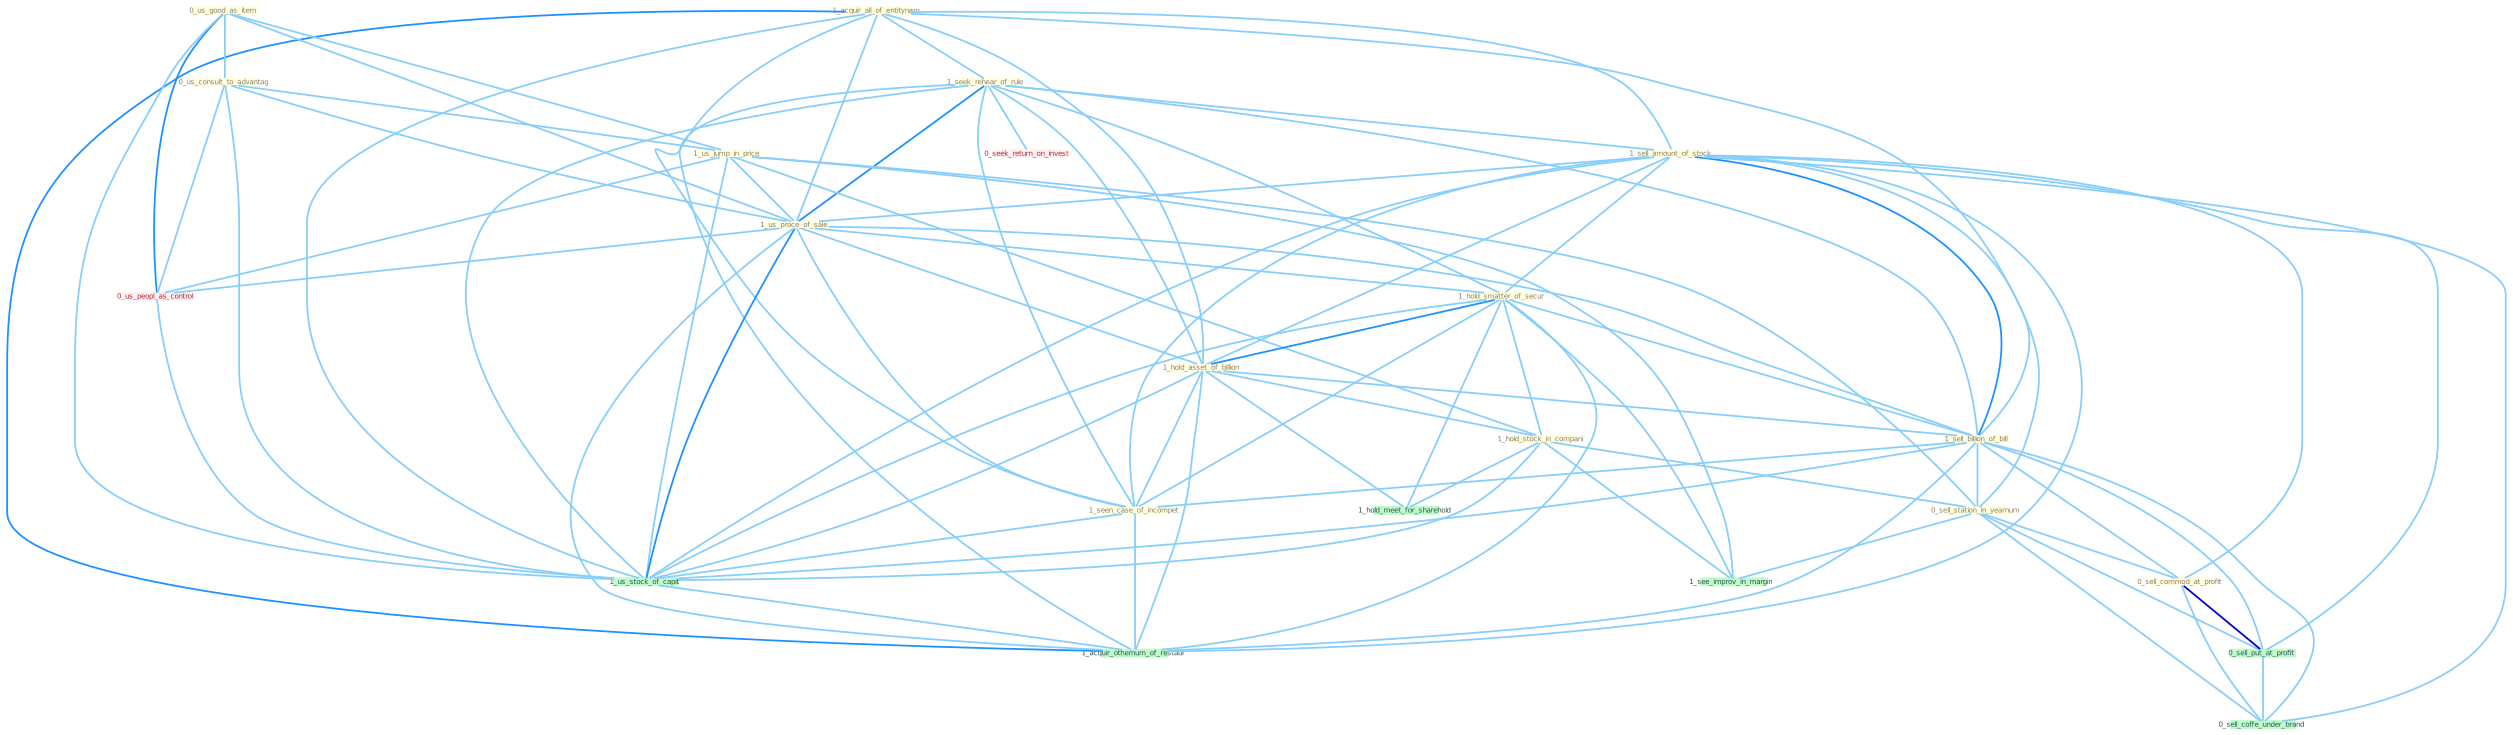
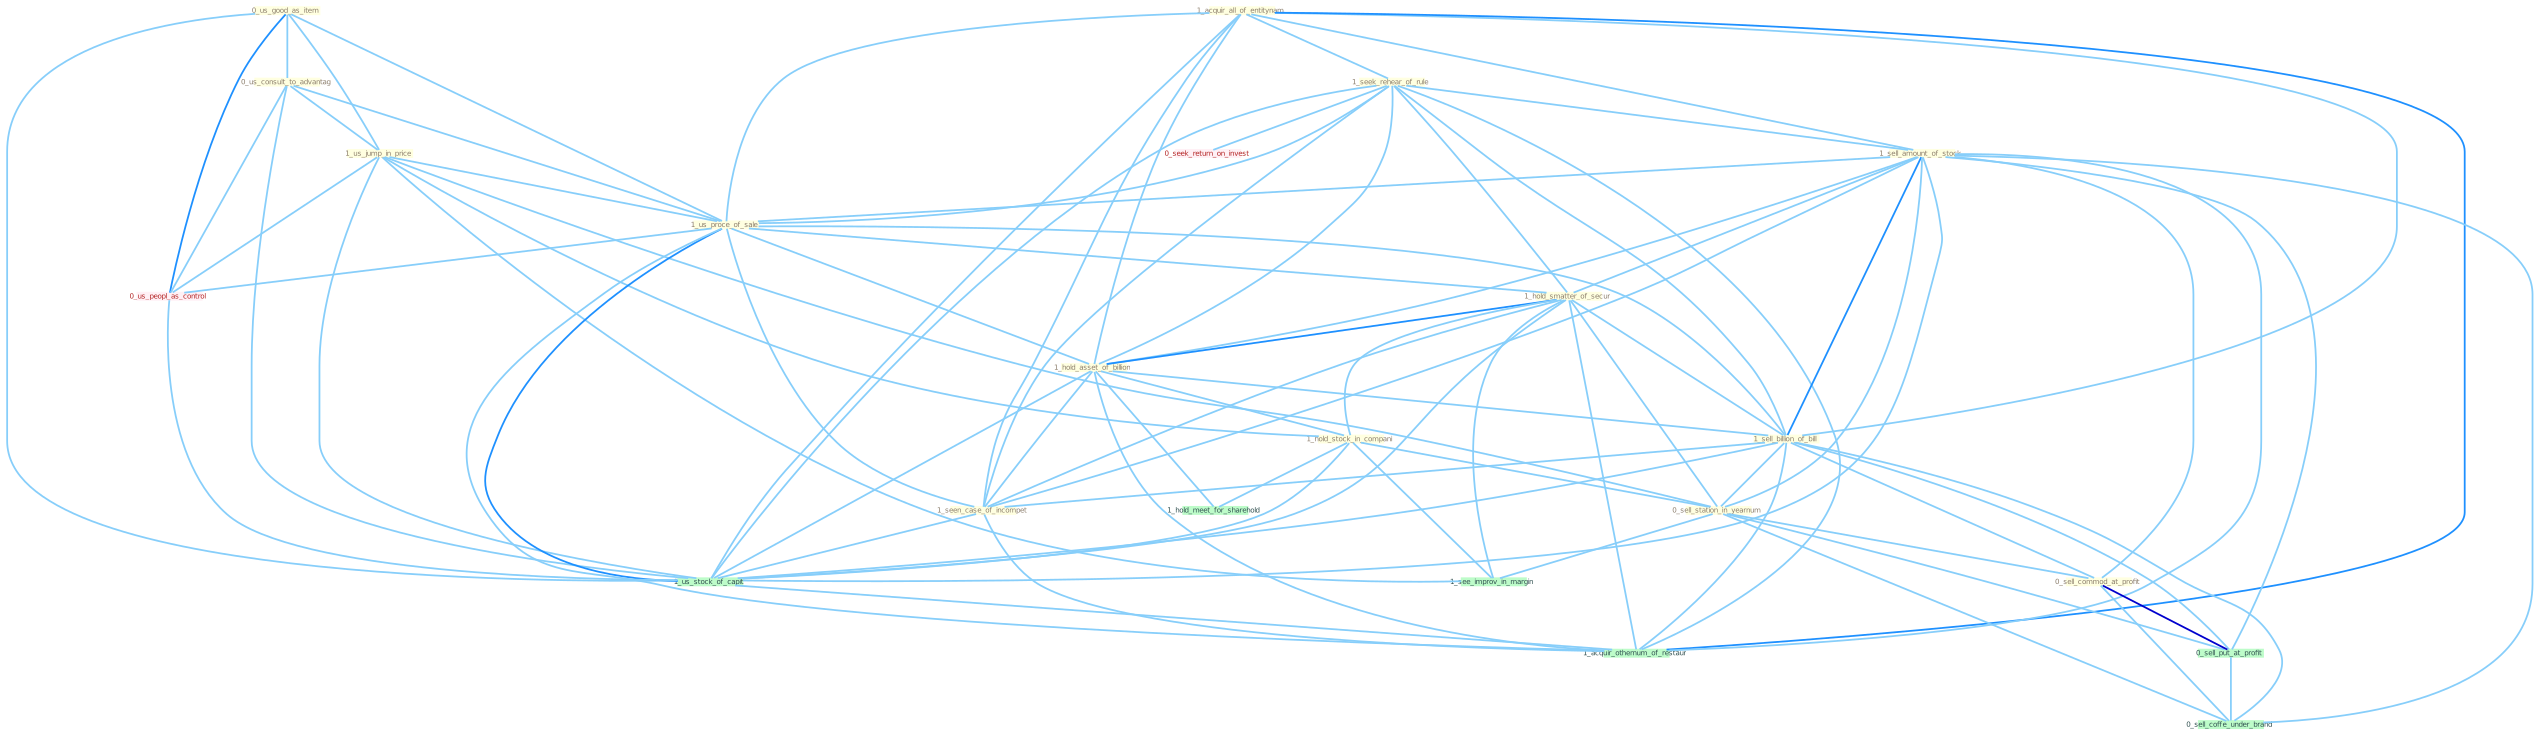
edge "1_seek_rehear_of_rule" -- "1_us_proce_of_sale": color #1e90ff -> #87cefa
edge "1_hold_smatter_of_secur" -- "1_hold_meet_for_sharehold": now "1_hold_smatter_of_secur" -- "0_sell_station_in_yearnum"
